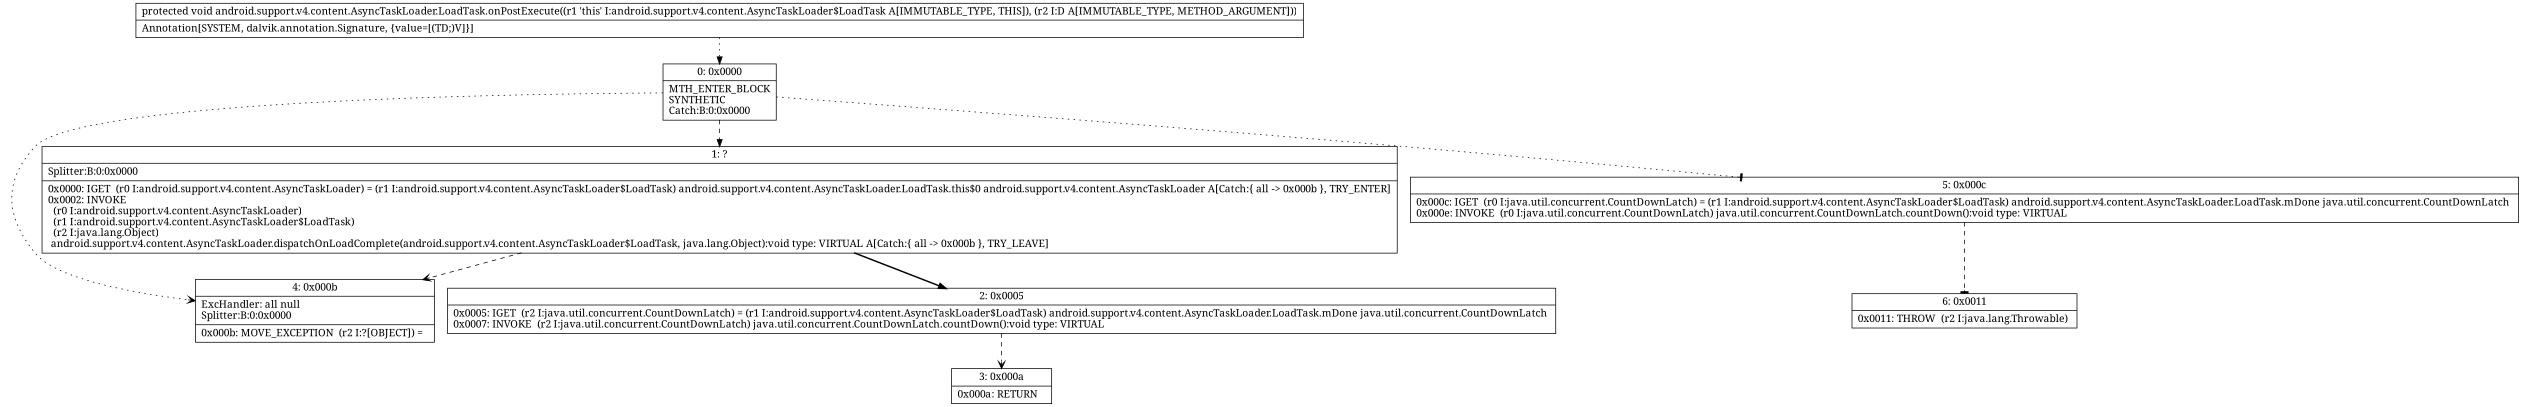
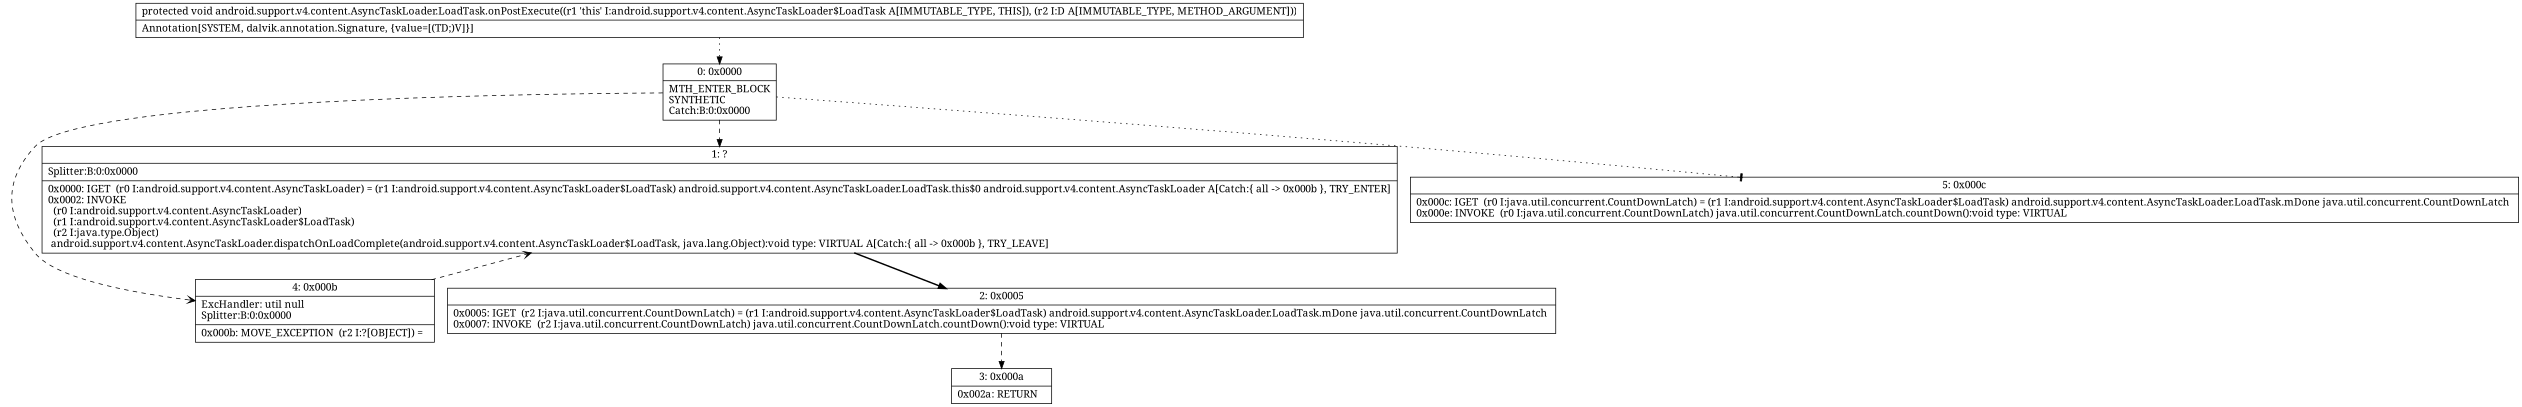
edge "0: 0x0000" -> "4: 0x000b": style dotted -> dashed
node "1: ?": text "(r2 I:java.lang.Object)" -> "(r2 I:java.type.Object)"
edge "1: ?" -> "4: 0x000b": reversed
node "4: 0x000b": text "ExcHandler: all null" -> "ExcHandler: util null"
node "6: 0x0011": removed
edge "2: 0x0005" -> "3: 0x000a": arrowhead vee -> normal
node "3: 0x000a": text "0x000a: RETURN" -> "0x002a: RETURN"
